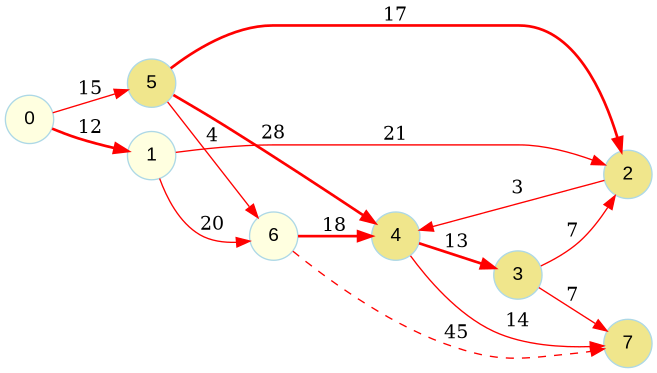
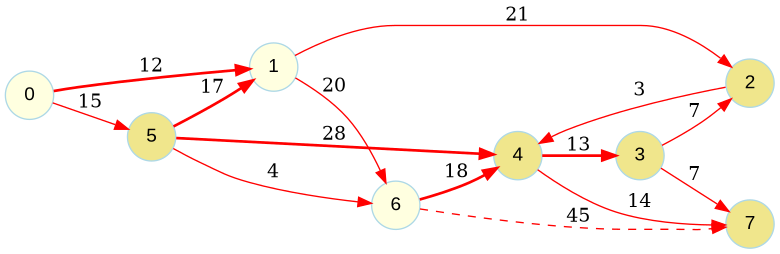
edge "5" -> "2": now "5" -> "1"
